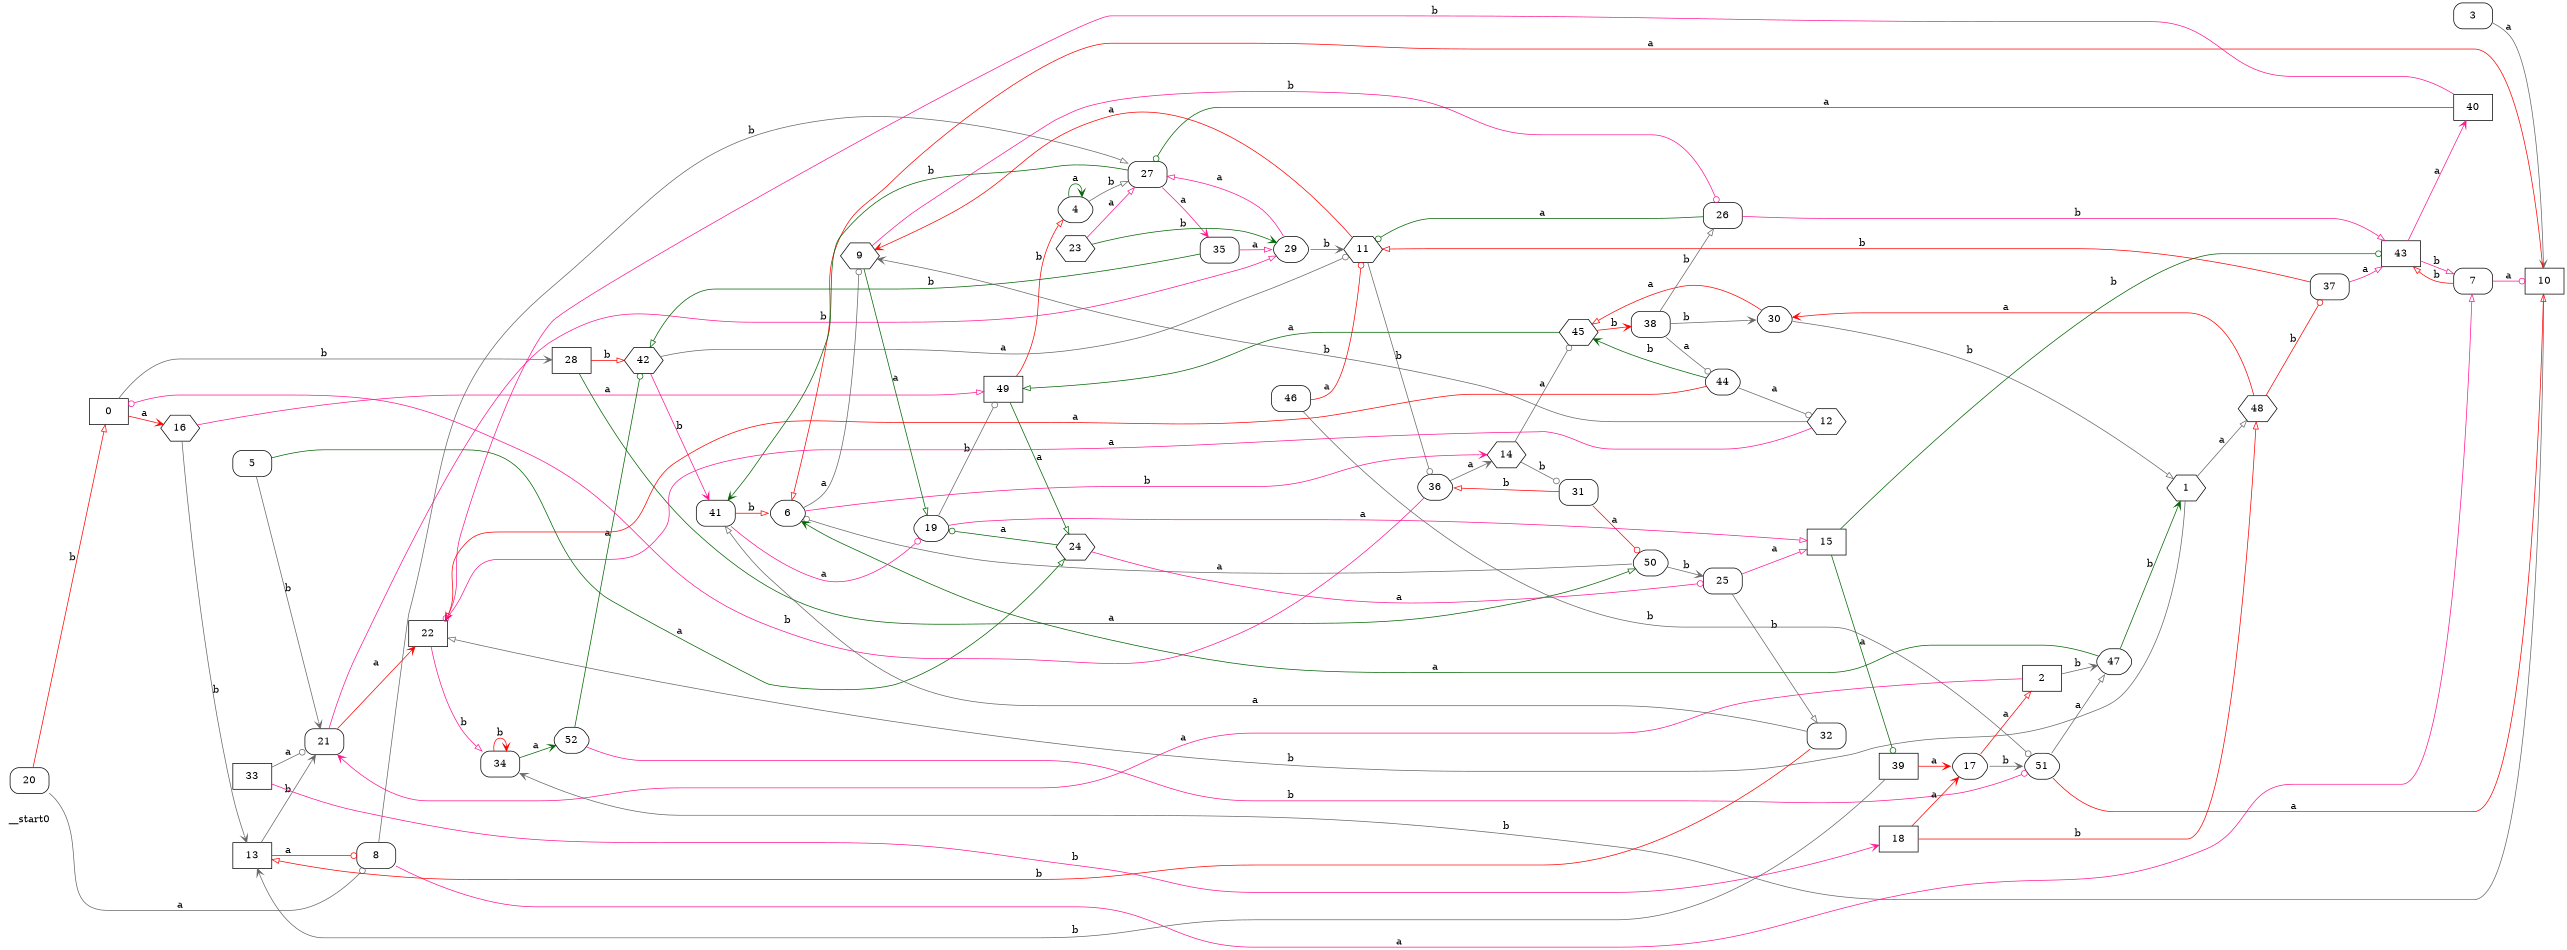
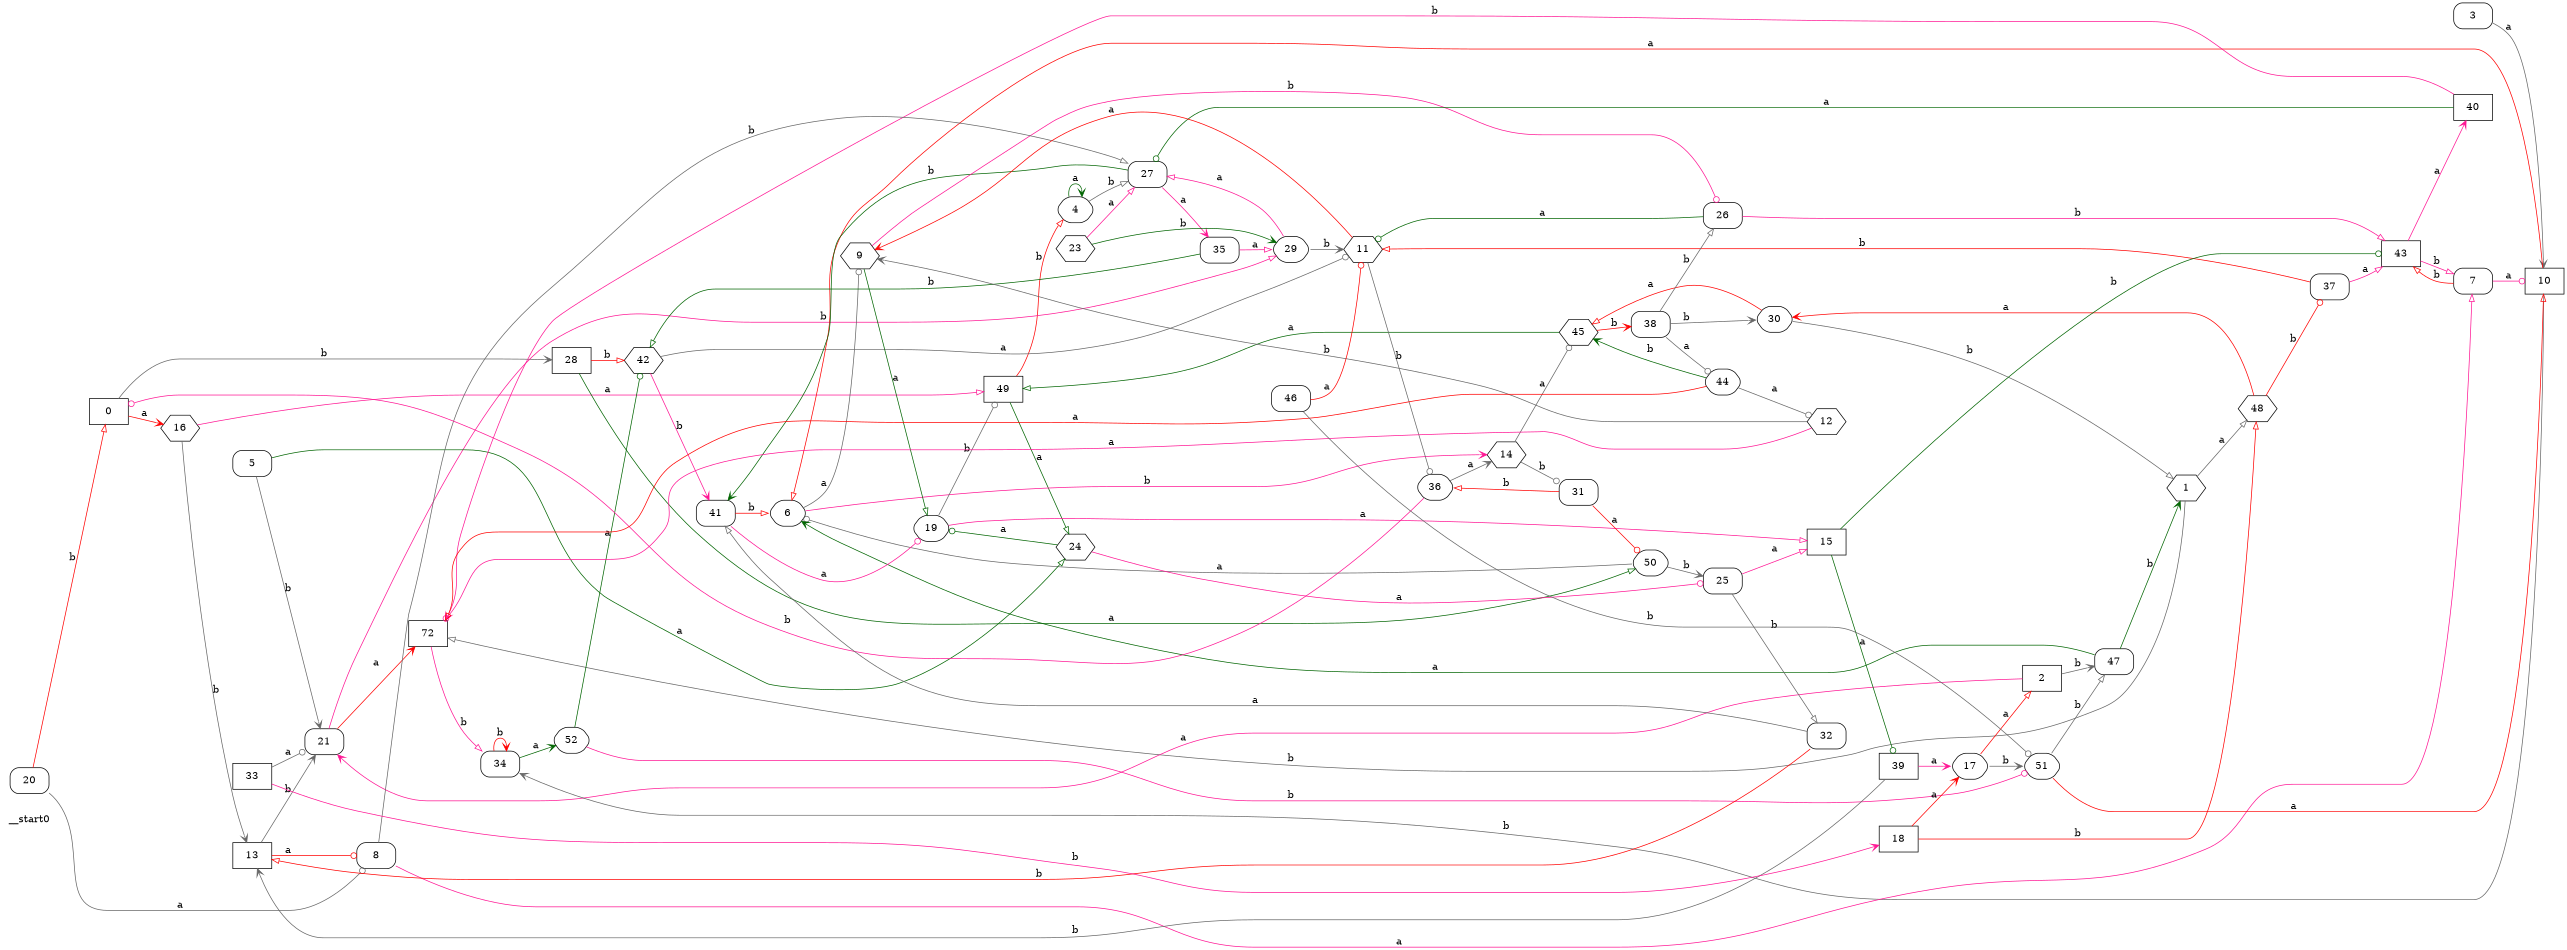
node "22": label "22" -> "72"
node "47": shape hexagon -> box
edge "51" -> "47": label "a" -> "b"
edge "39" -> "17": color red -> deeppink
